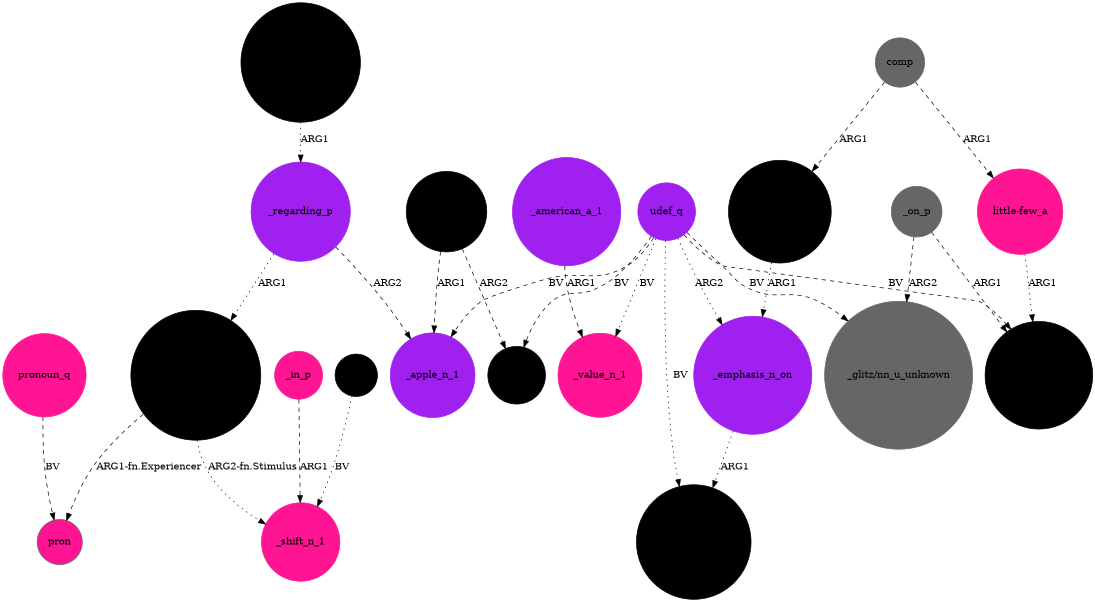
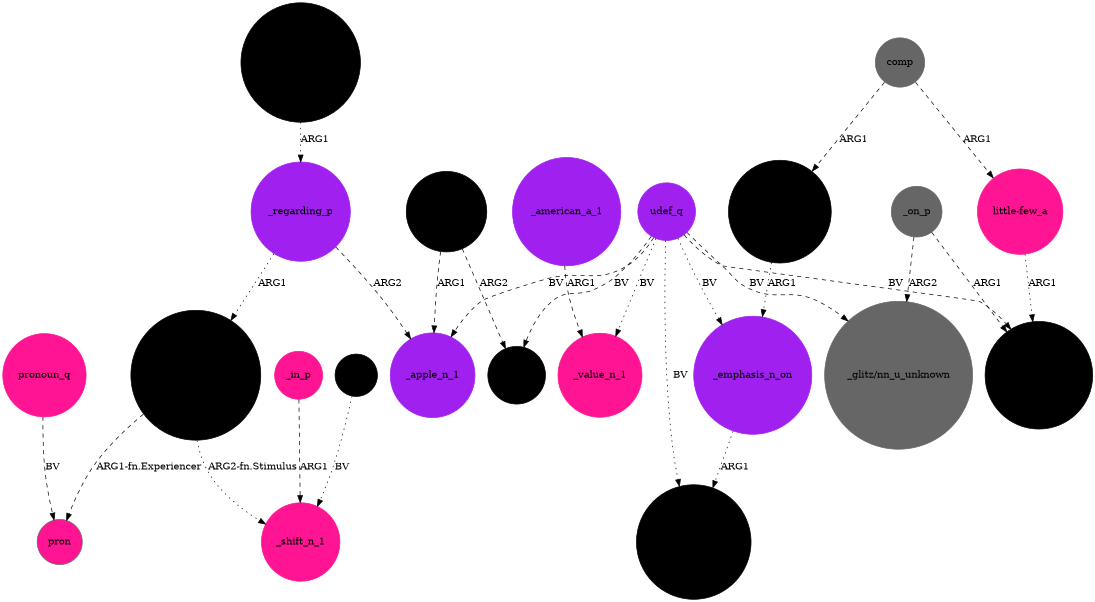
edge "udef_q" -> "_emphasis_n_on": label "ARG2" -> "BV"
